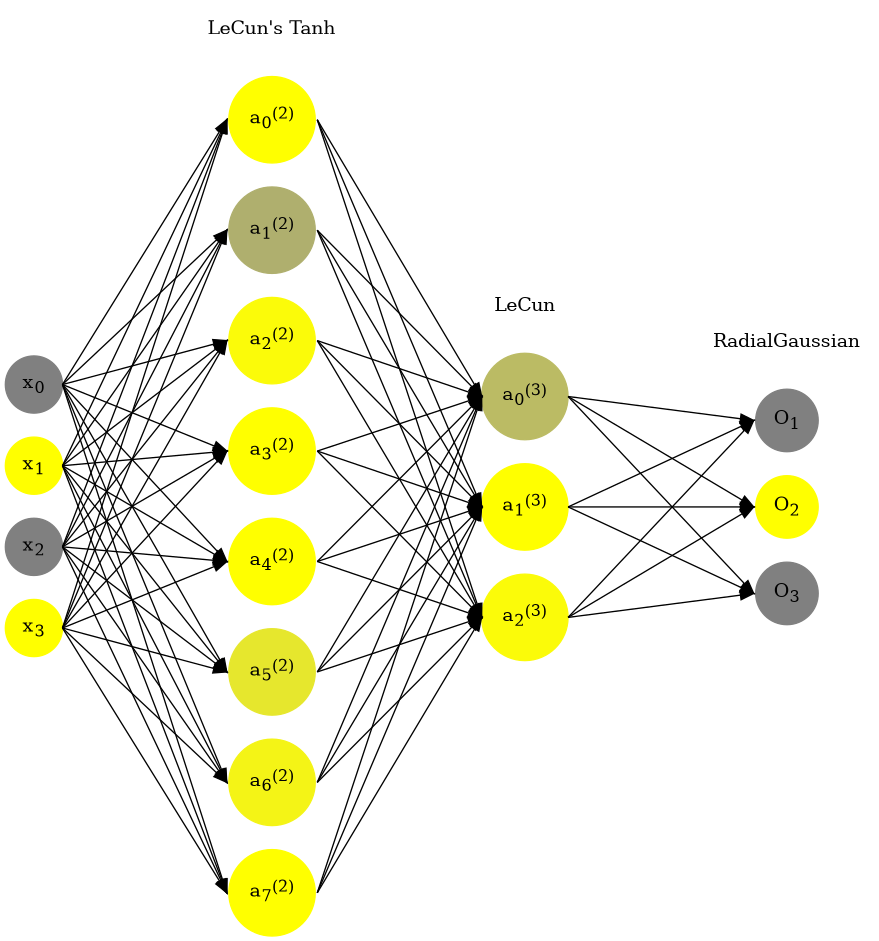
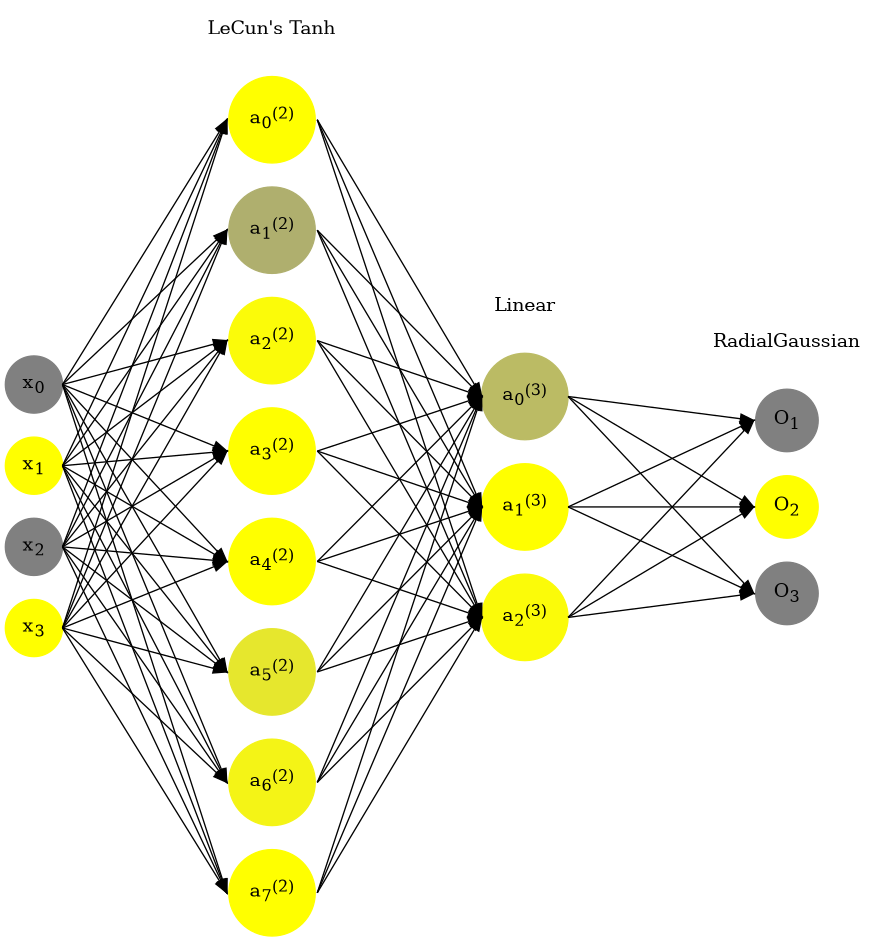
node "LeCun": label "LeCun" -> "Linear"
